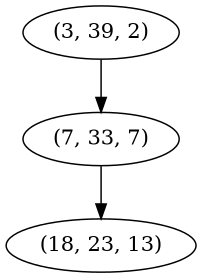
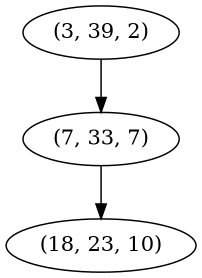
node "(18, 23, 13)": label "(18, 23, 13)" -> "(18, 23, 10)"
